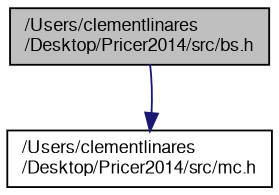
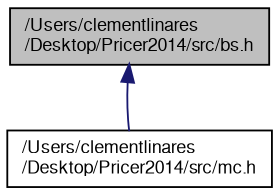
edge "/Users/clementlinares /Desktop/Pricer2014/src/bs.h" -> "/Users/clementlinares /Desktop/Pricer2014/src/mc.h": reversed
